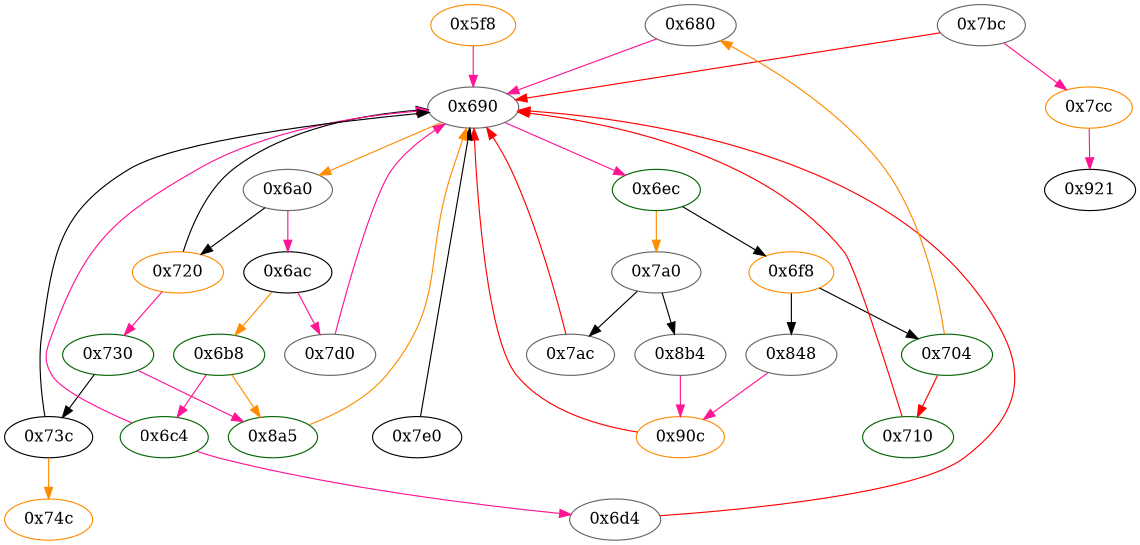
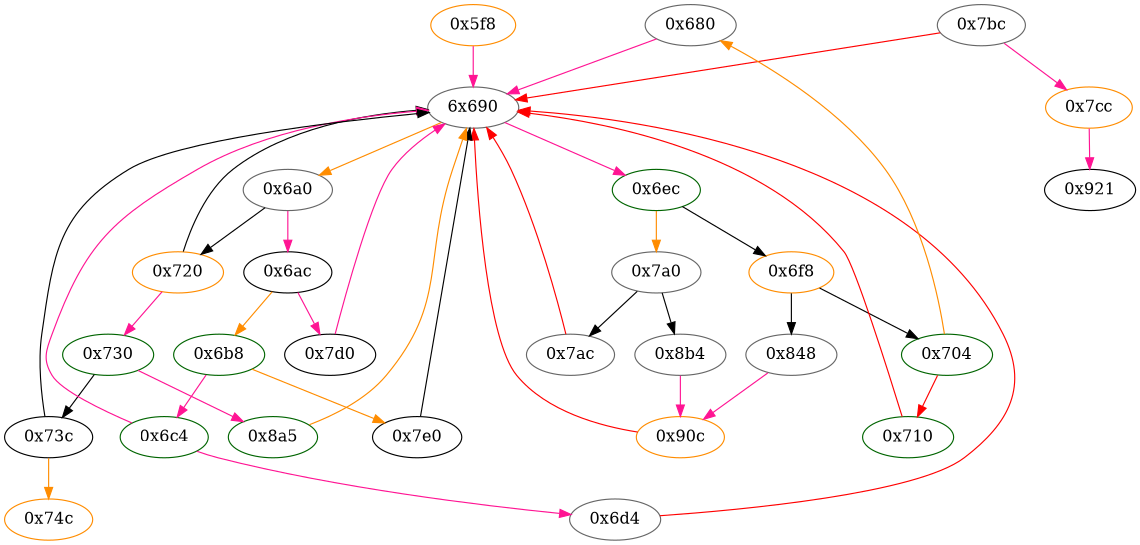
node "0x690": label "0x690" -> "6x690"
node "0x7d0": color gray40 -> black
edge "0x6b8" -> "0x8a5": now "0x6b8" -> "0x7e0"
